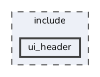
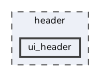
cluster "include": label "include" -> "header"
